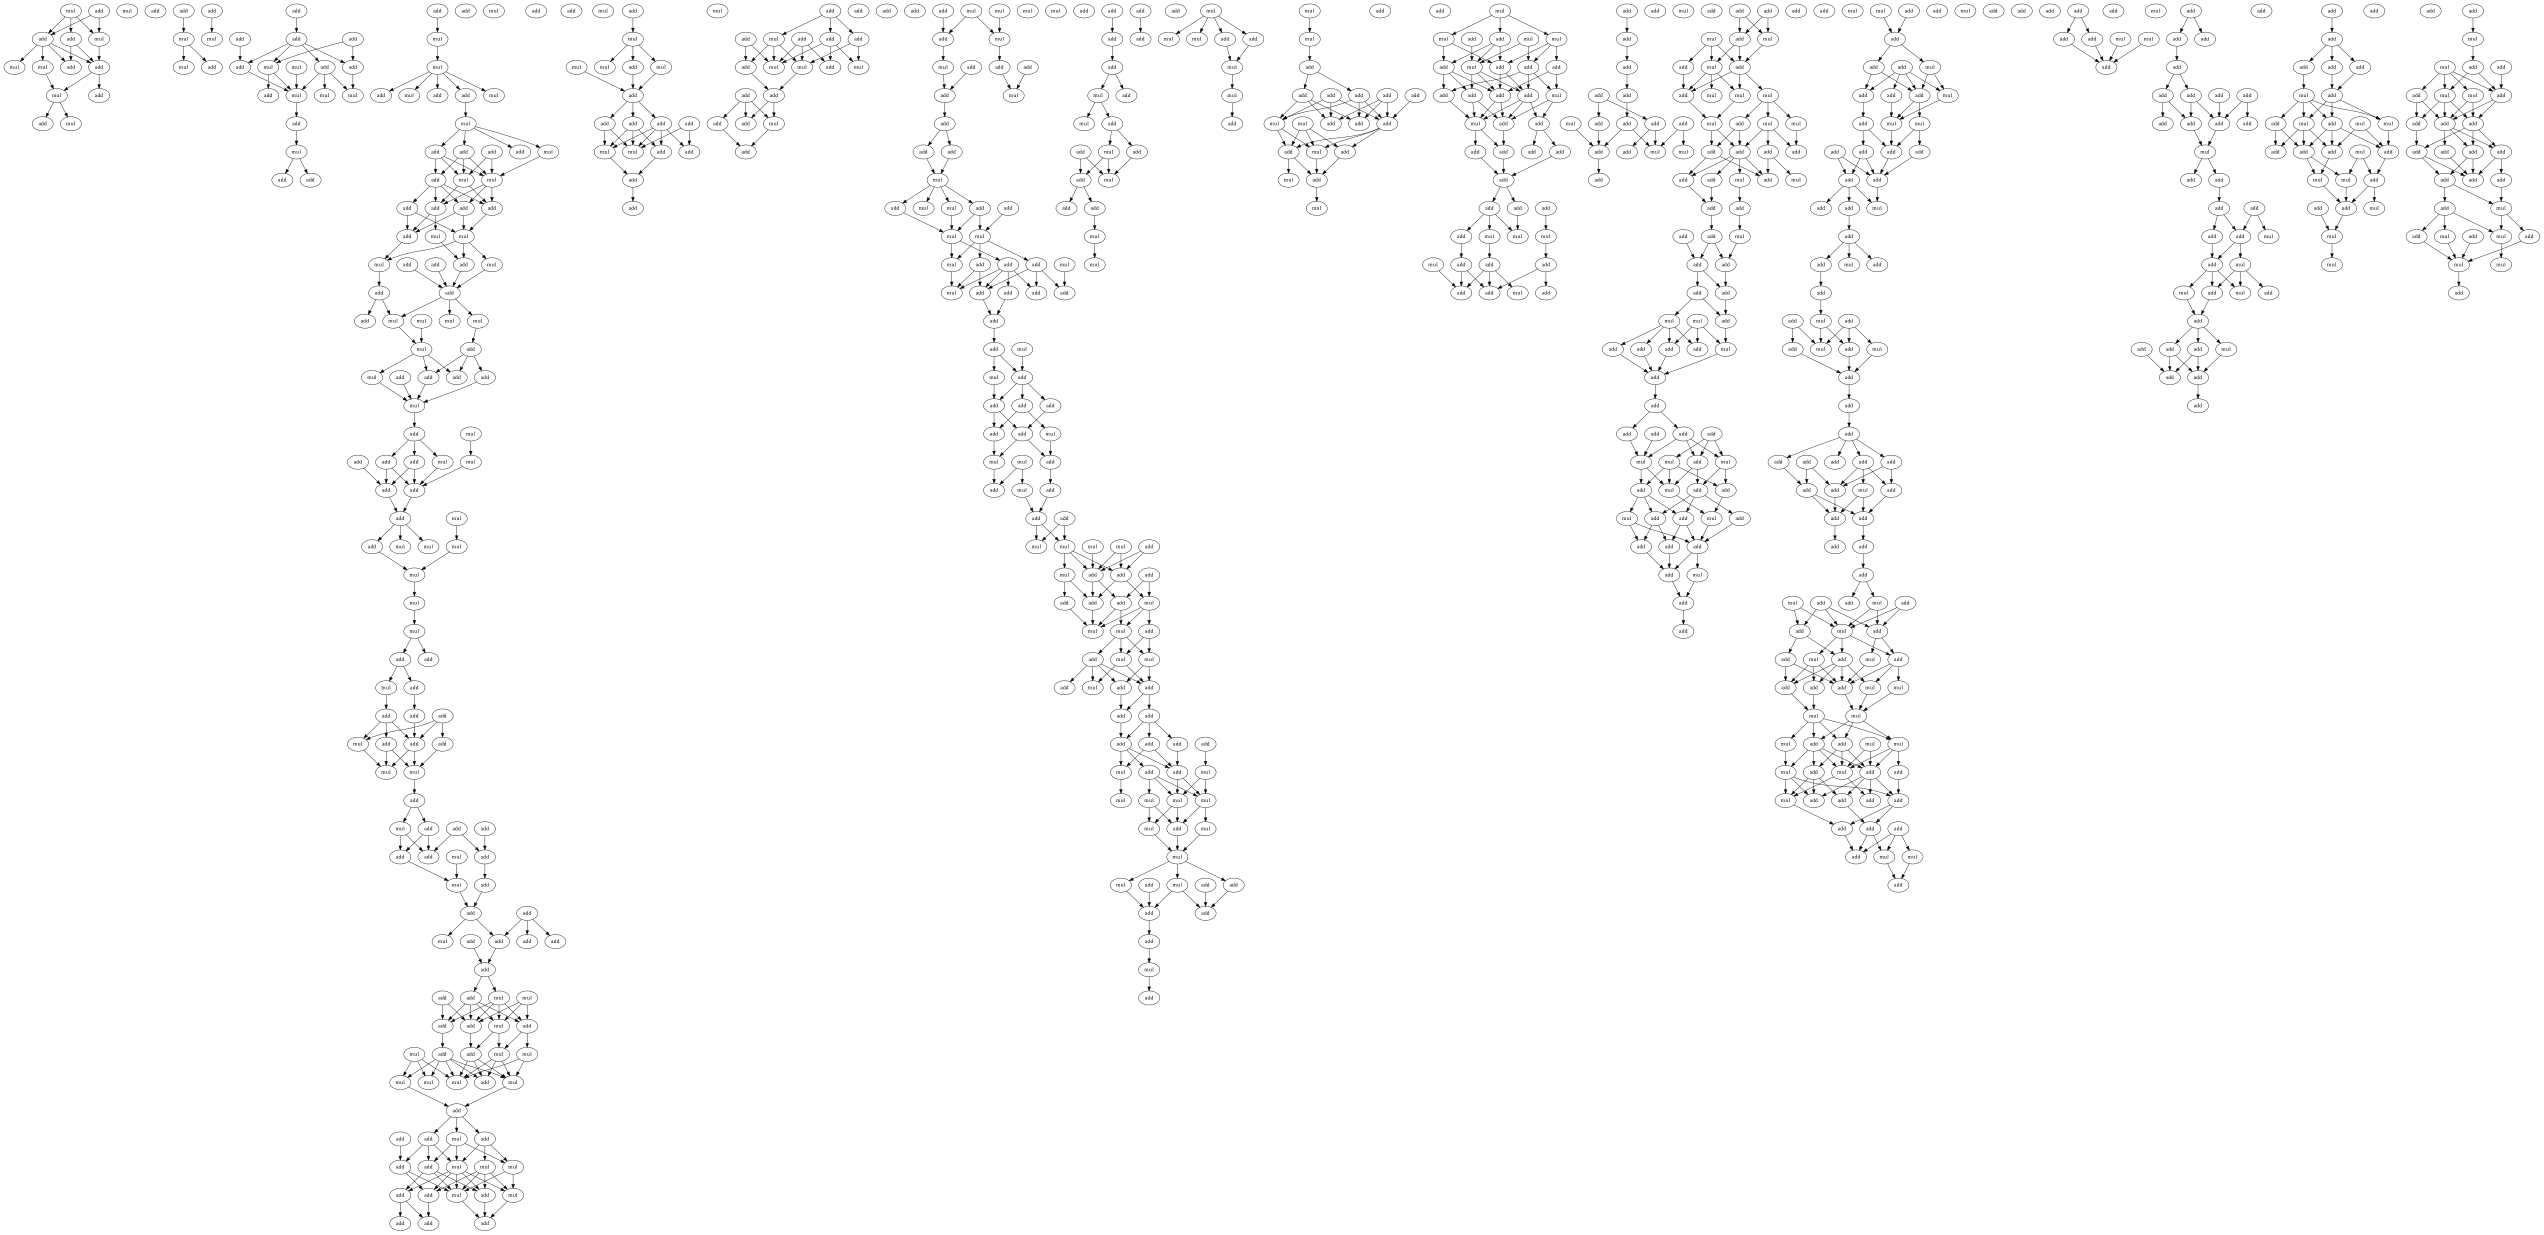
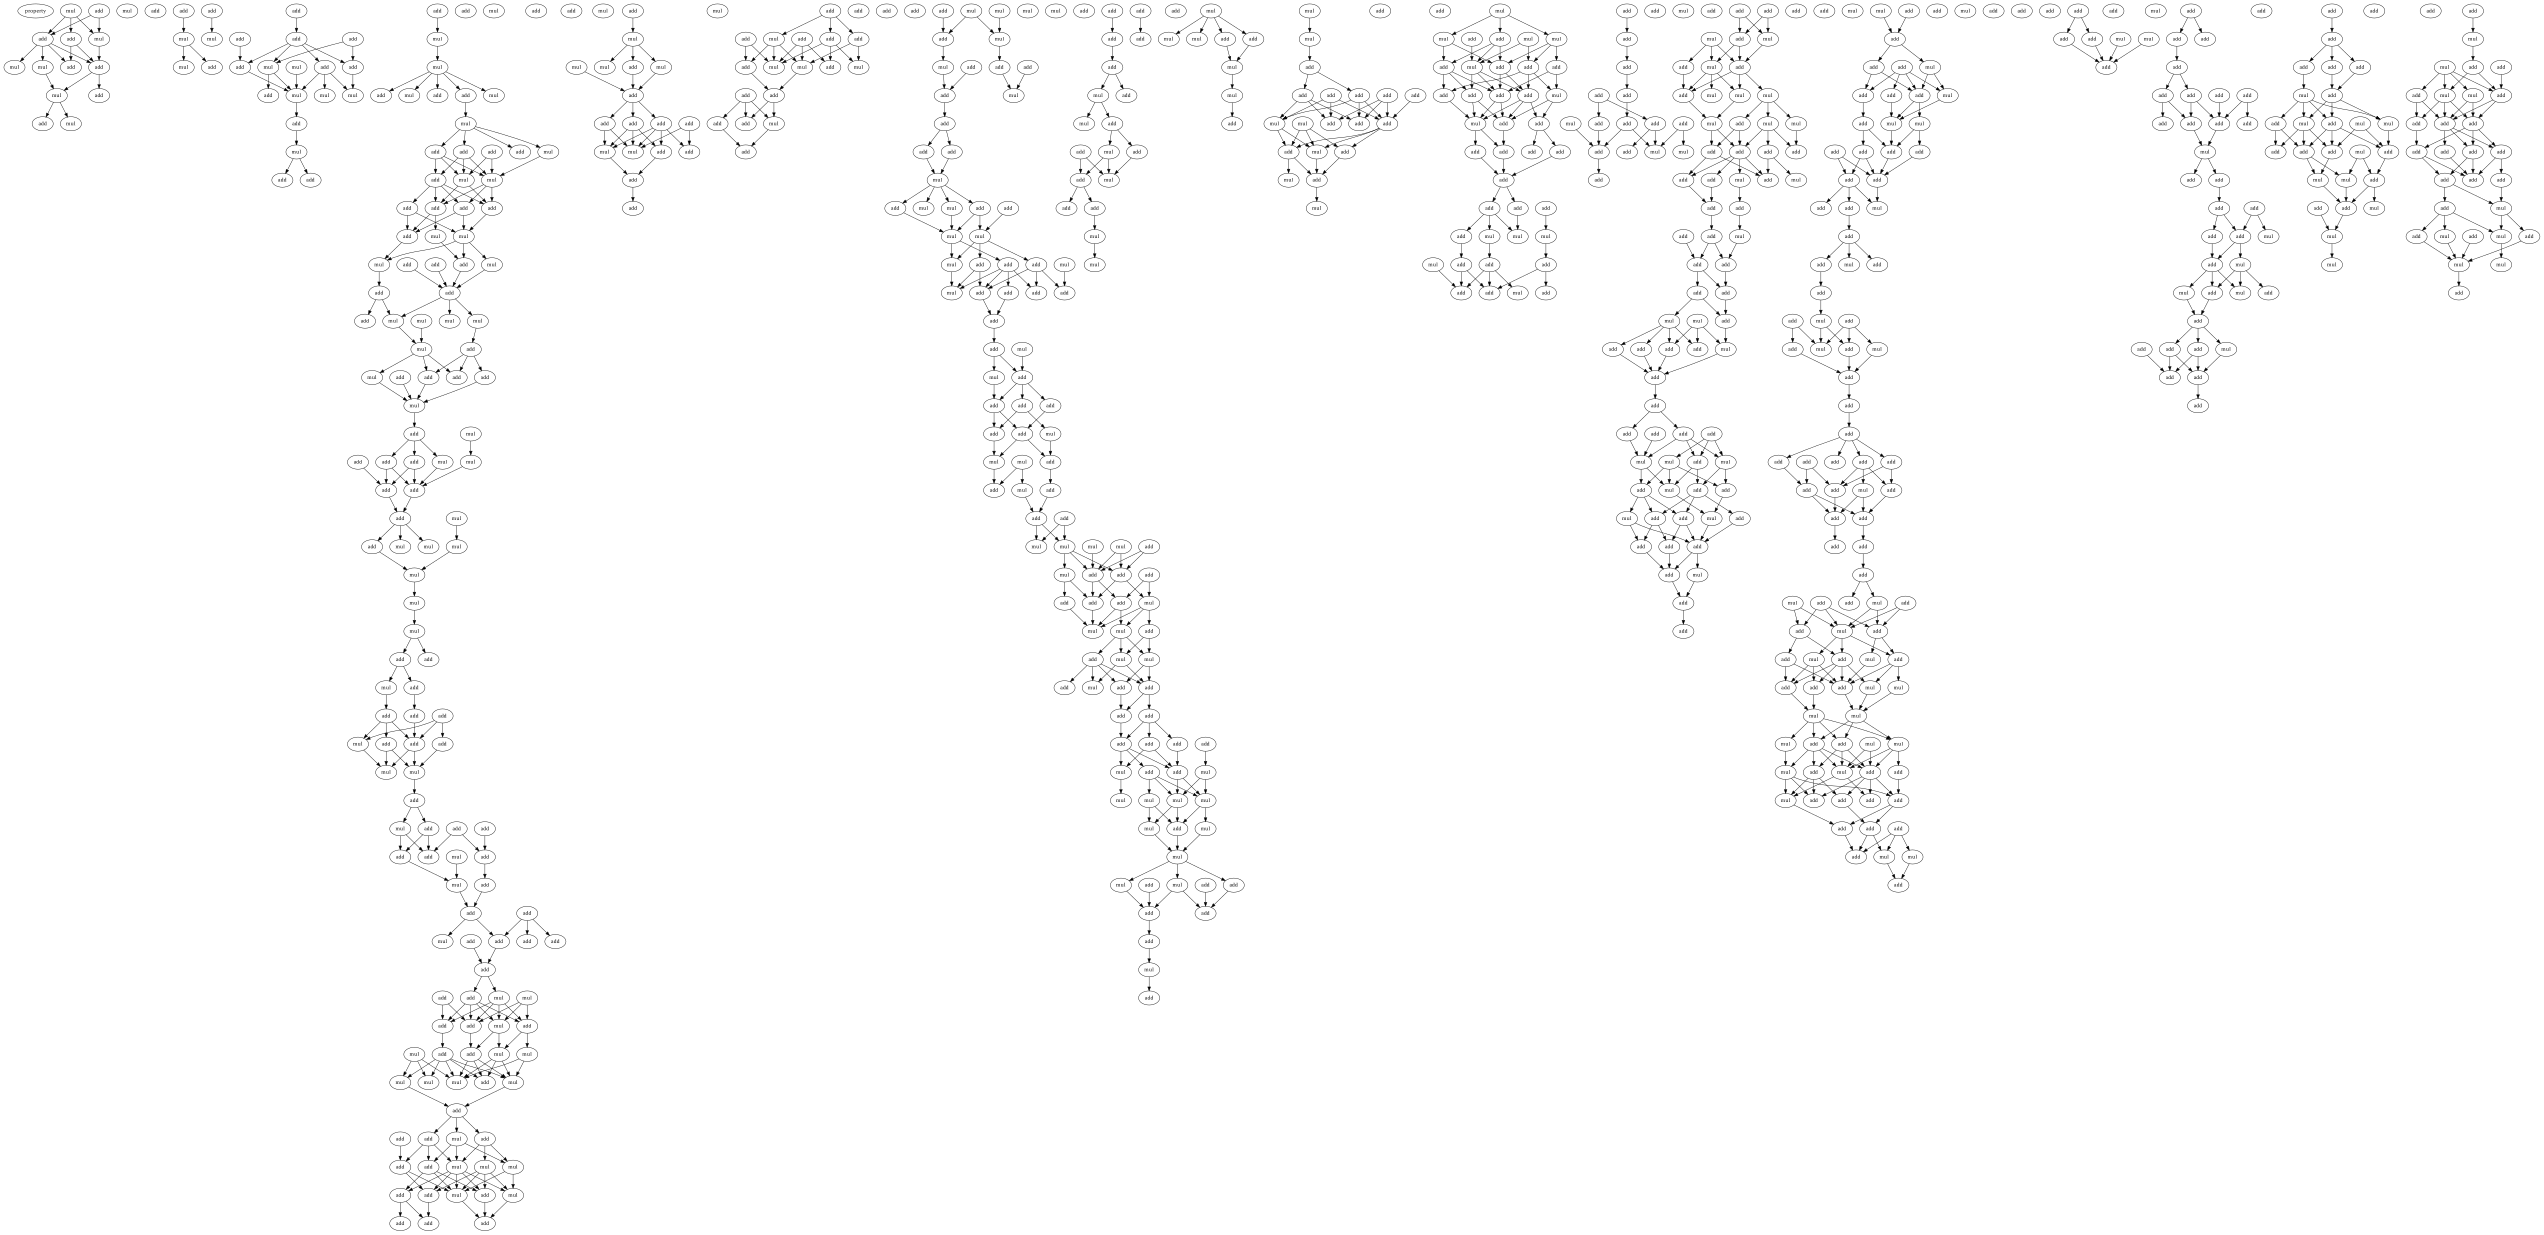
node "property": added
